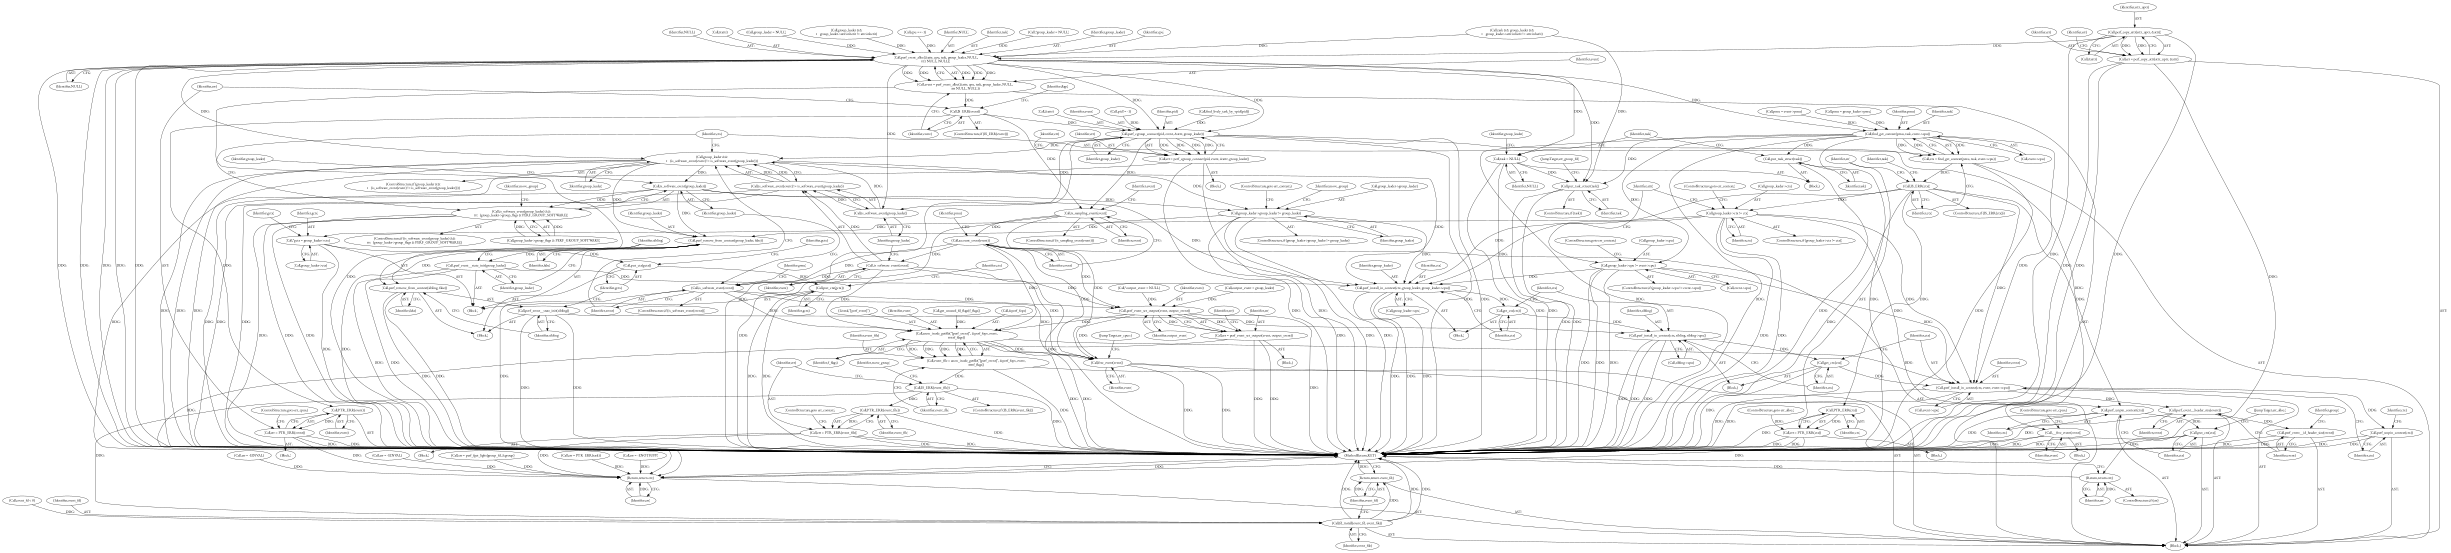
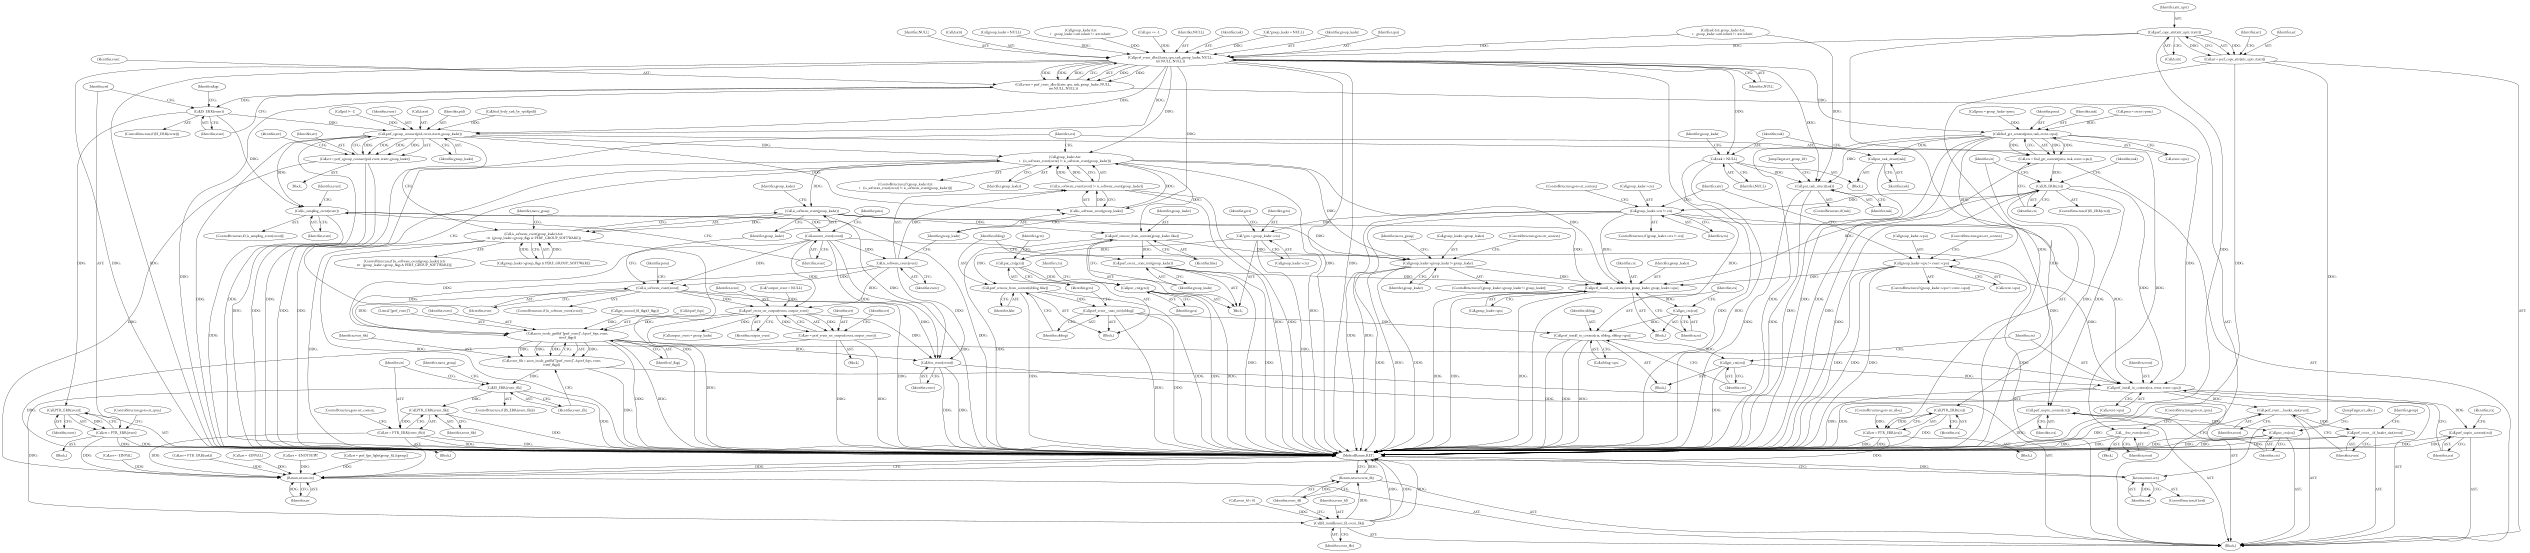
edge "(Call,group_leader->group_leader != group_leader)" -> "(Call,perf_remove_from_context(group_leader, false))": reversed
edge "(Call,perf_remove_from_context(sibling, false))" -> "(Call,perf_event__state_init(sibling))": label "AST: " -> "DDG: "
edge "(Call,output_event = group_leader)" -> "(Call,perf_event_set_output(event, output_event))": reversed
node "(JumpTarget,err_cpus:)": removed
